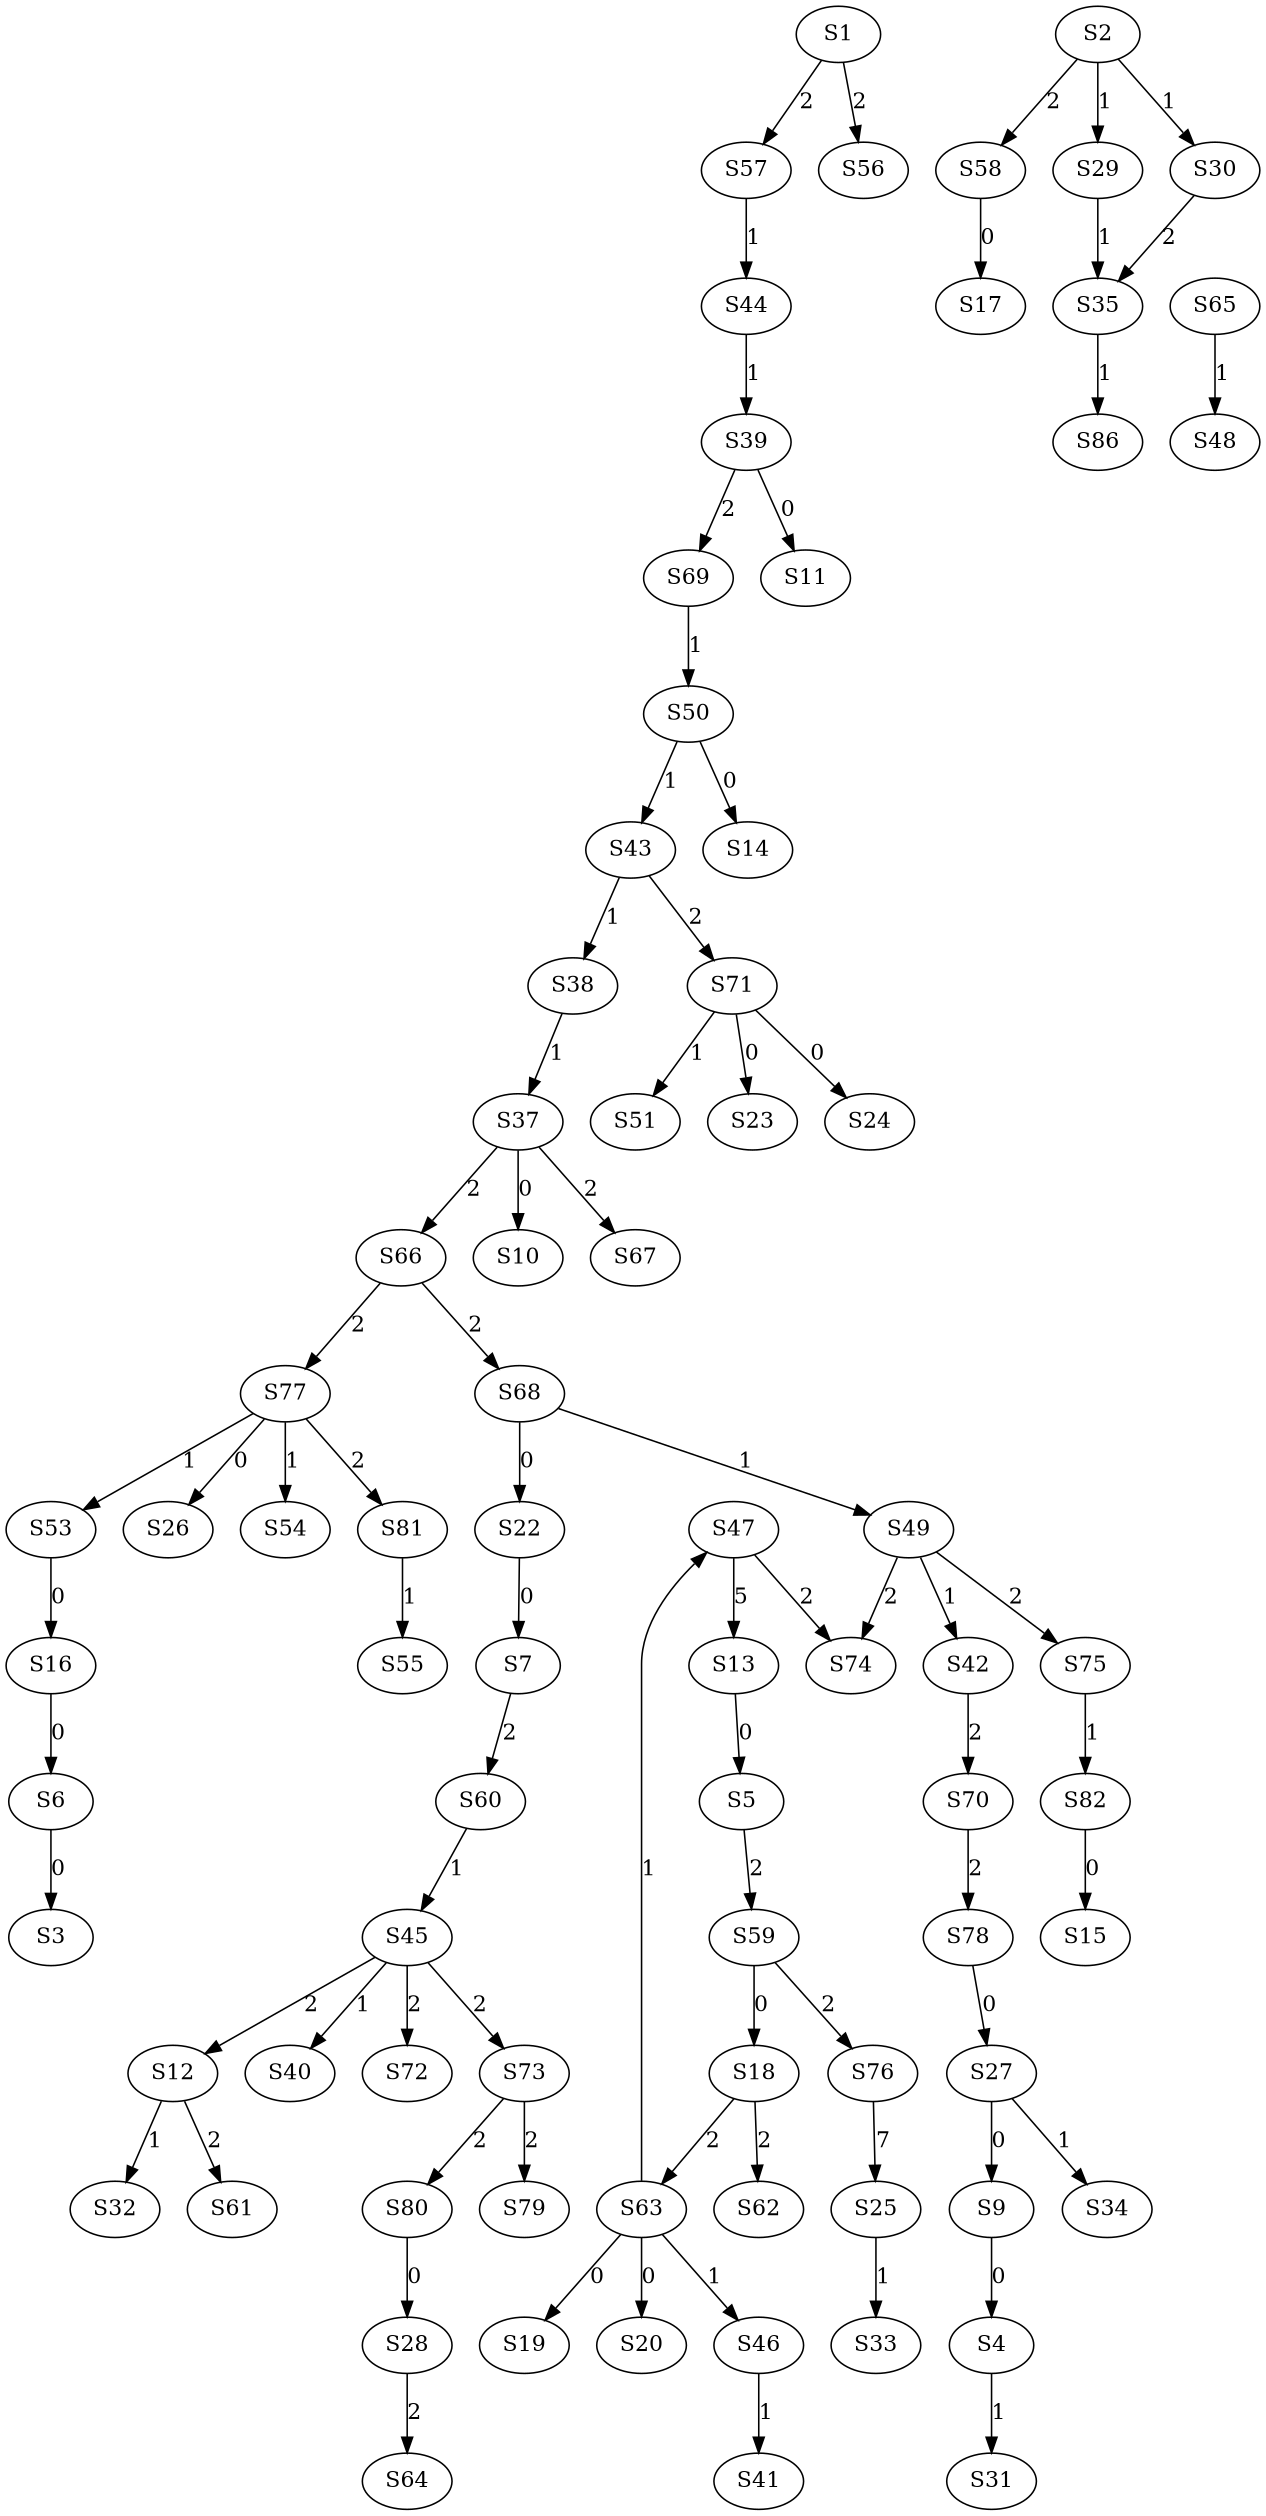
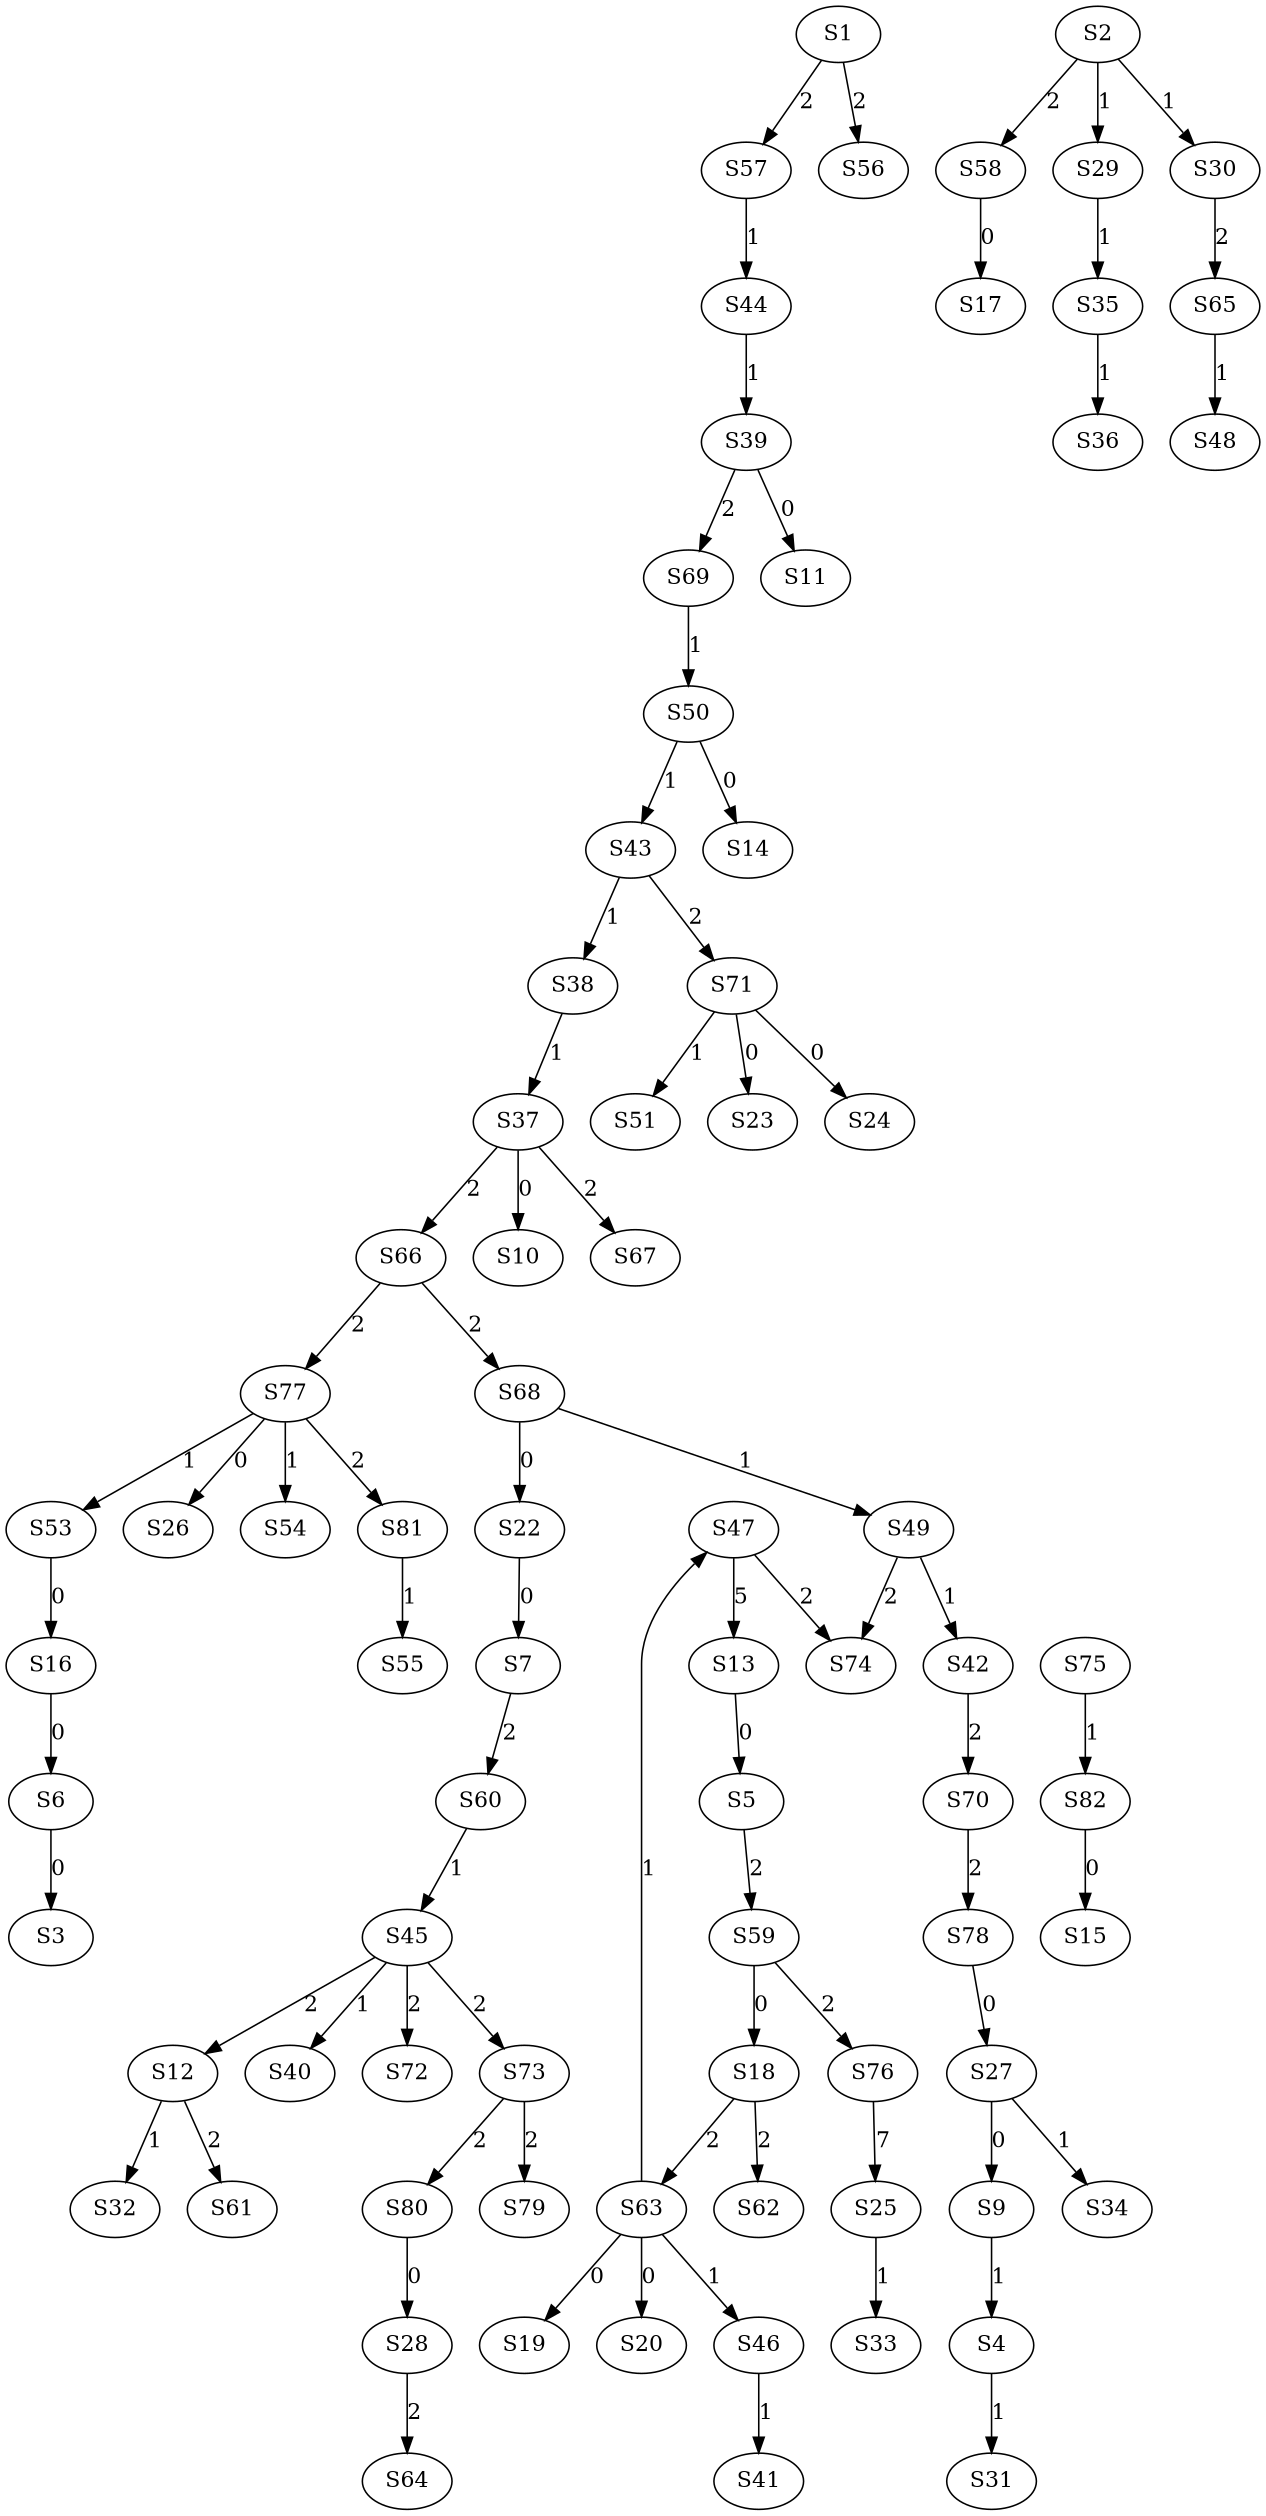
edge "S30" -> "S35": now "S30" -> "S65"
node "S86": label "S86" -> "S36"
edge "S49" -> "S75": removed, label "2"
edge "S9" -> "S4": label "0" -> "1"
